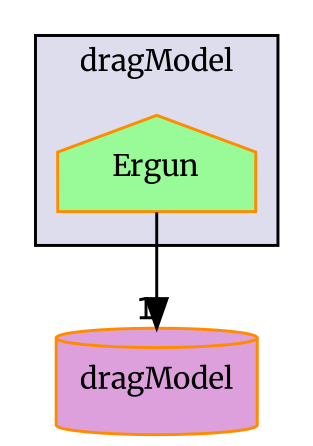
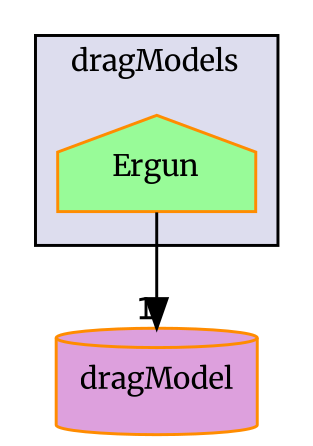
cluster "dragModel": label "dragModel" -> "dragModels"
